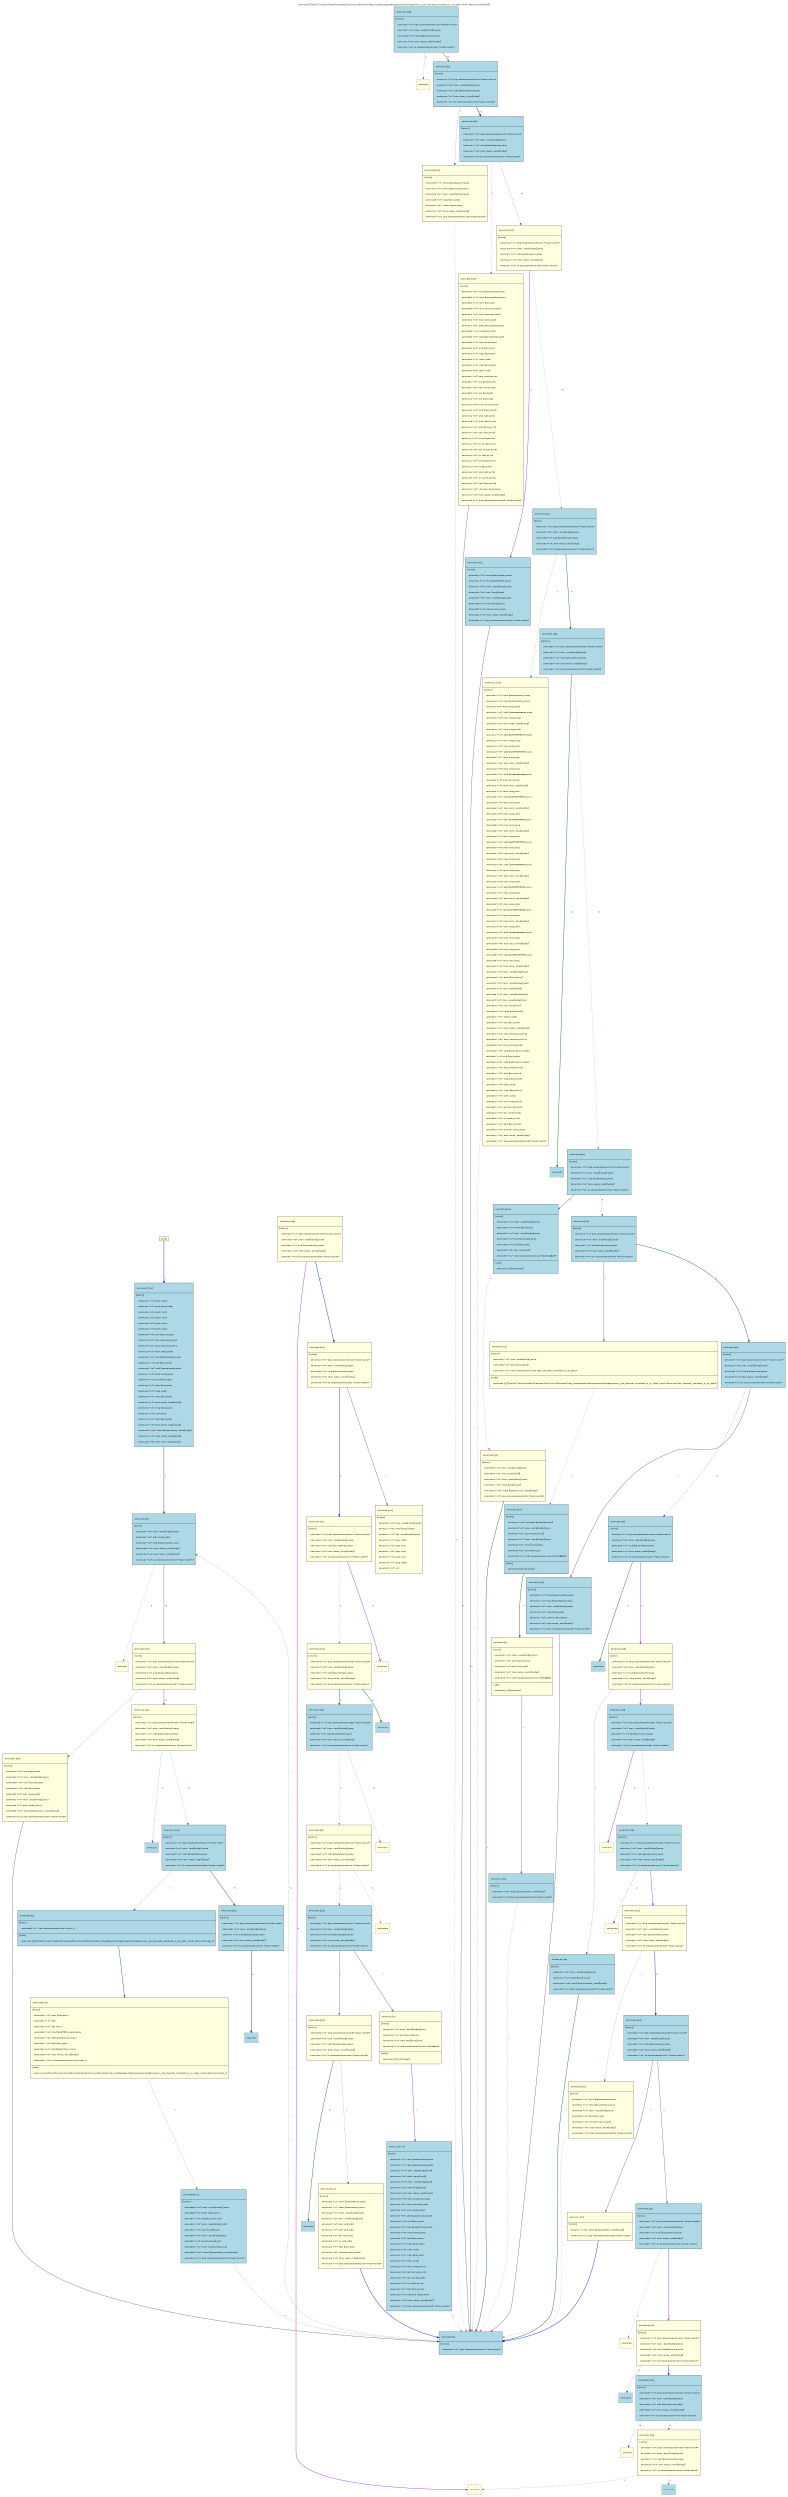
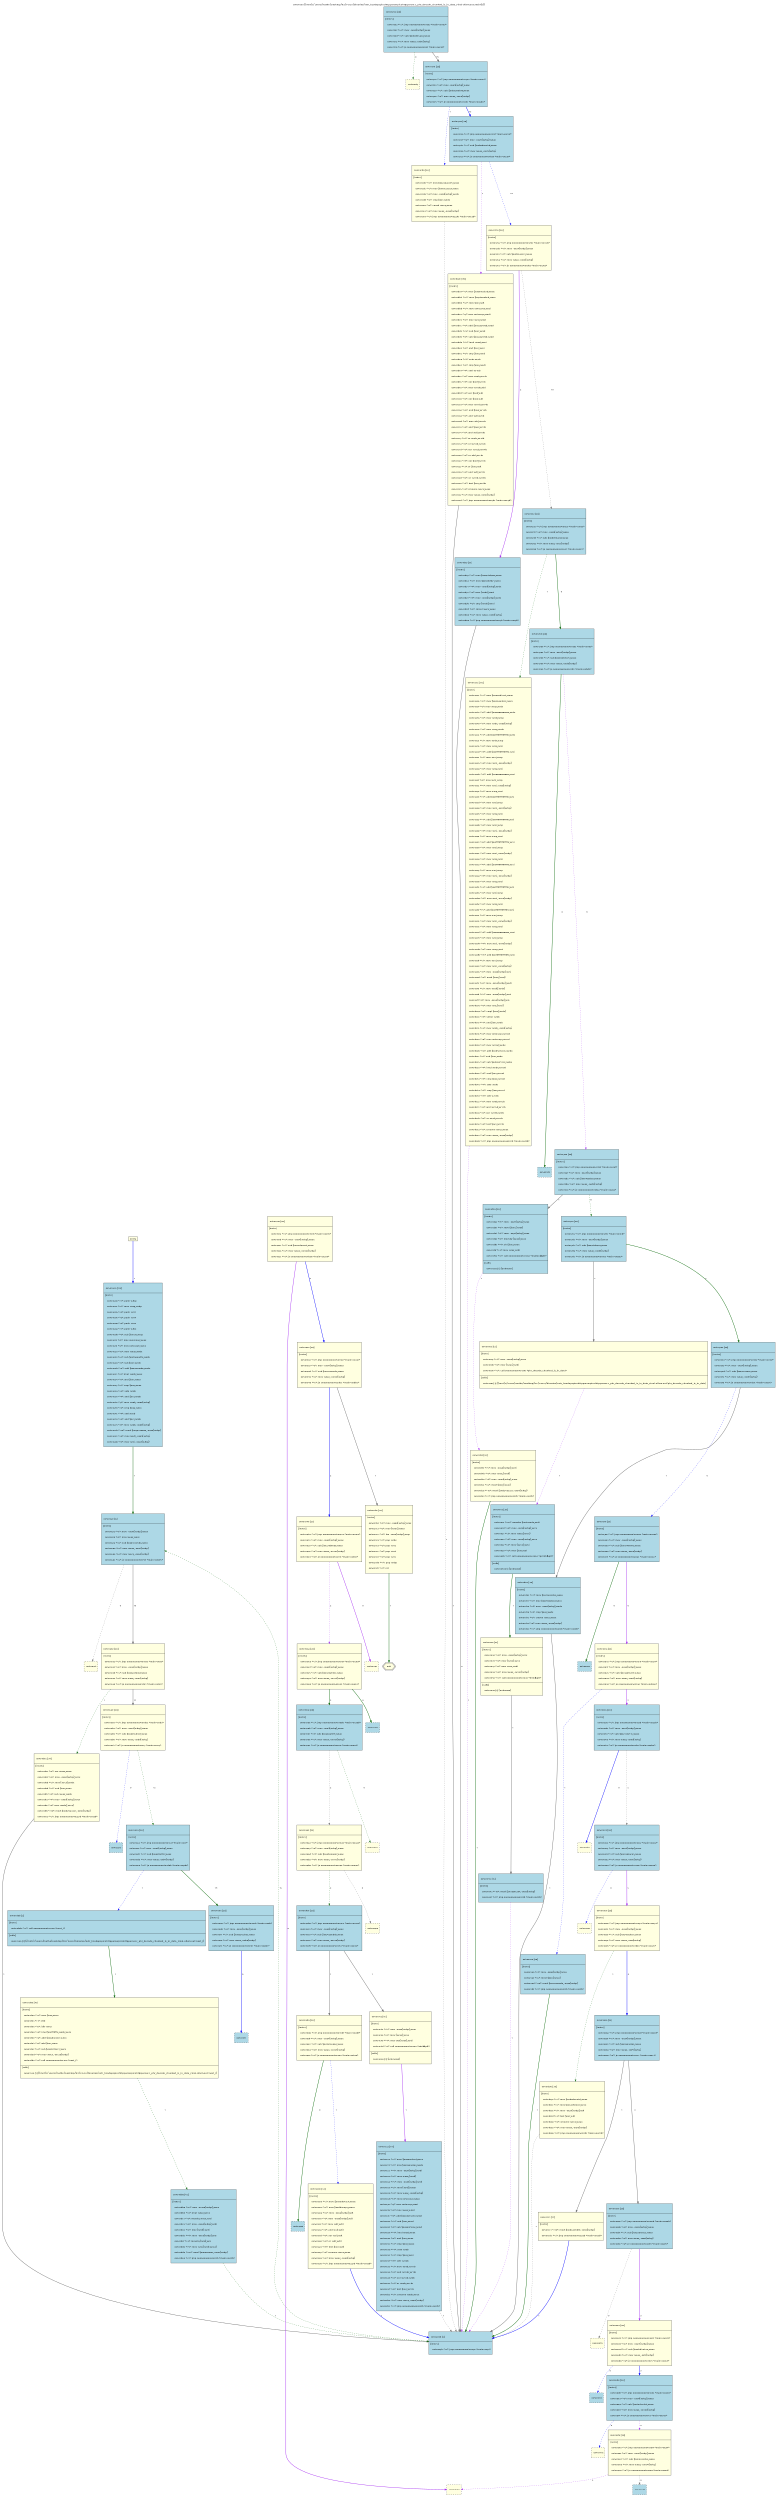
node "Exit": added
edge "0x401836 [28]" -> "0x401fb2": color purple -> blue
